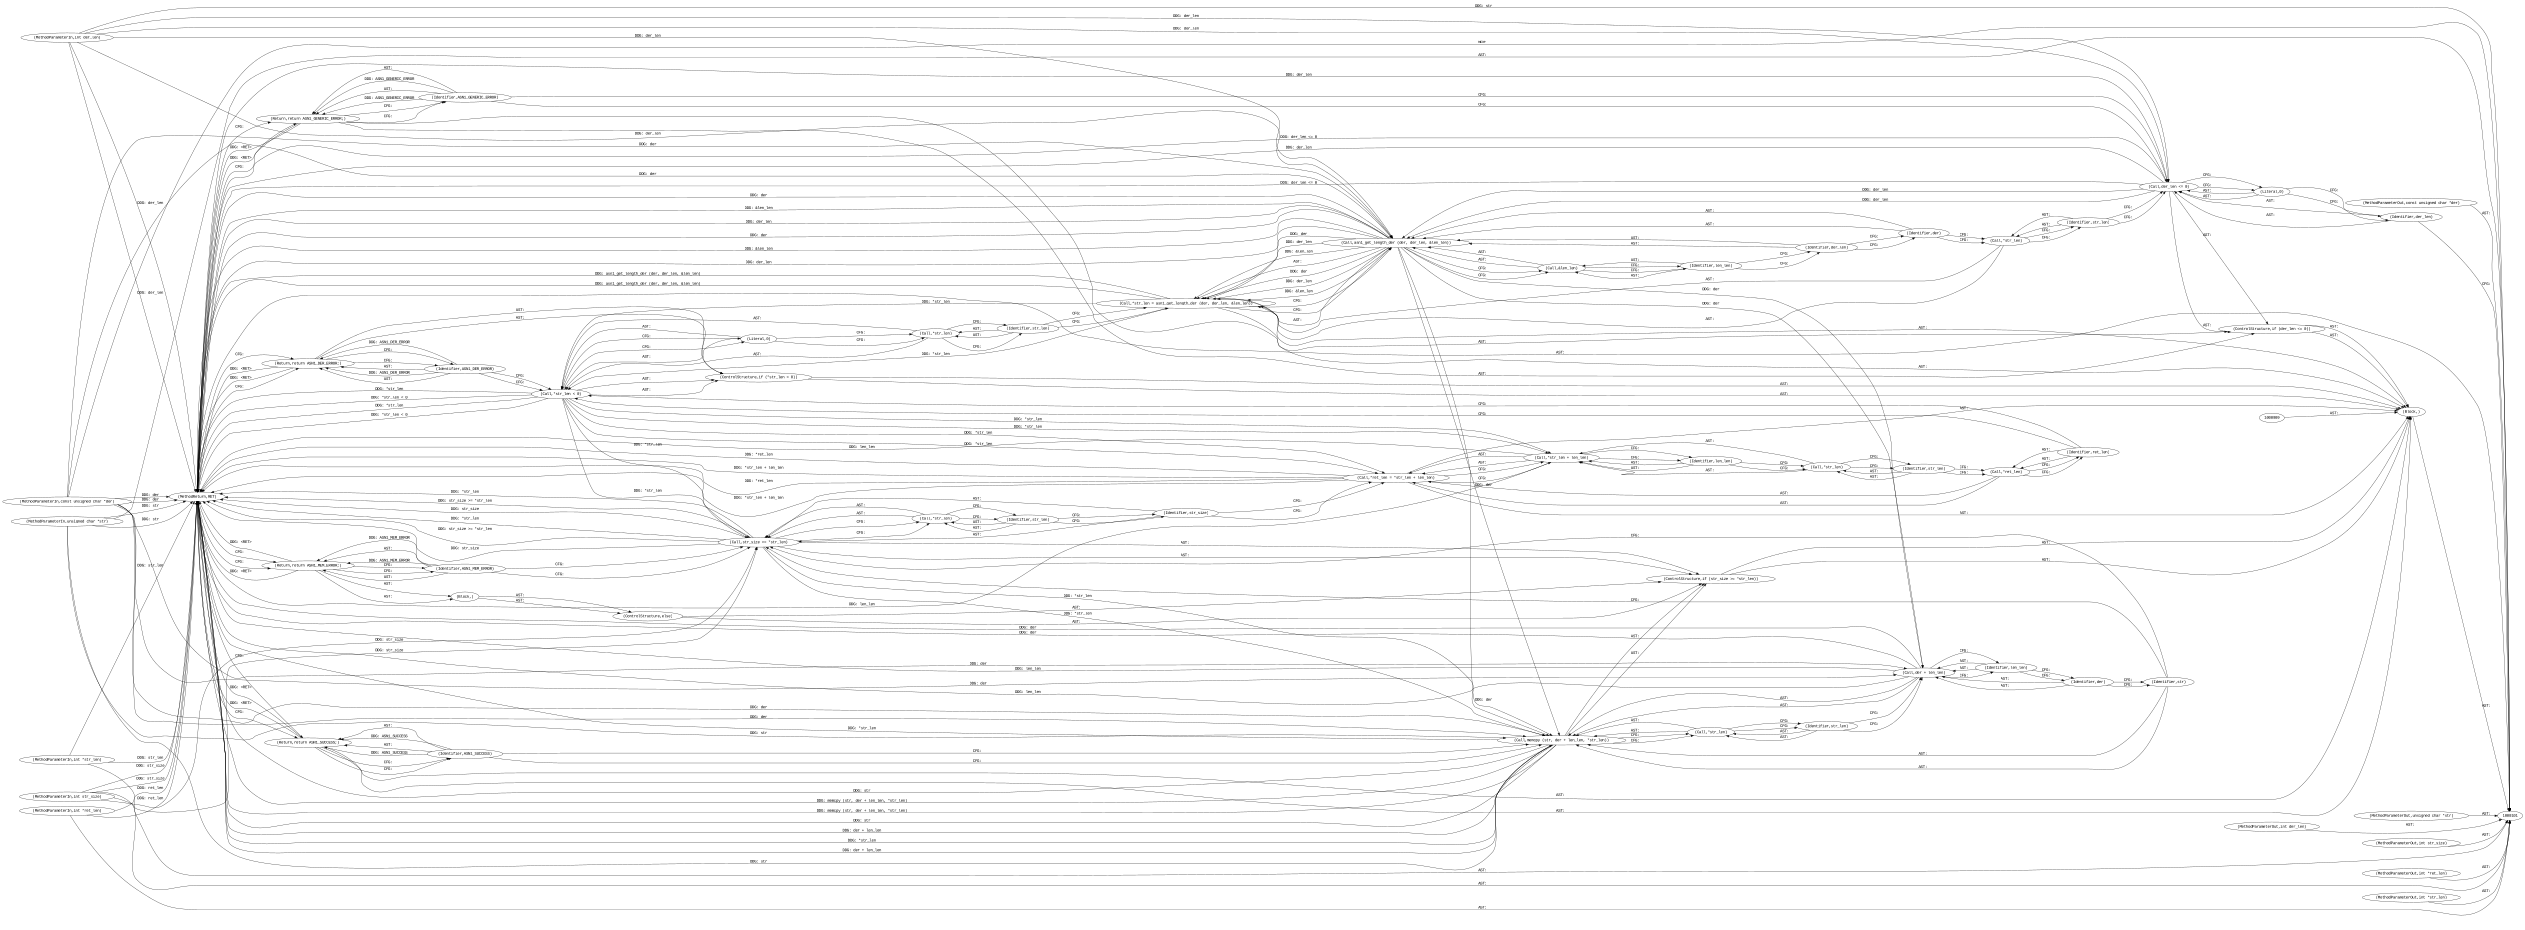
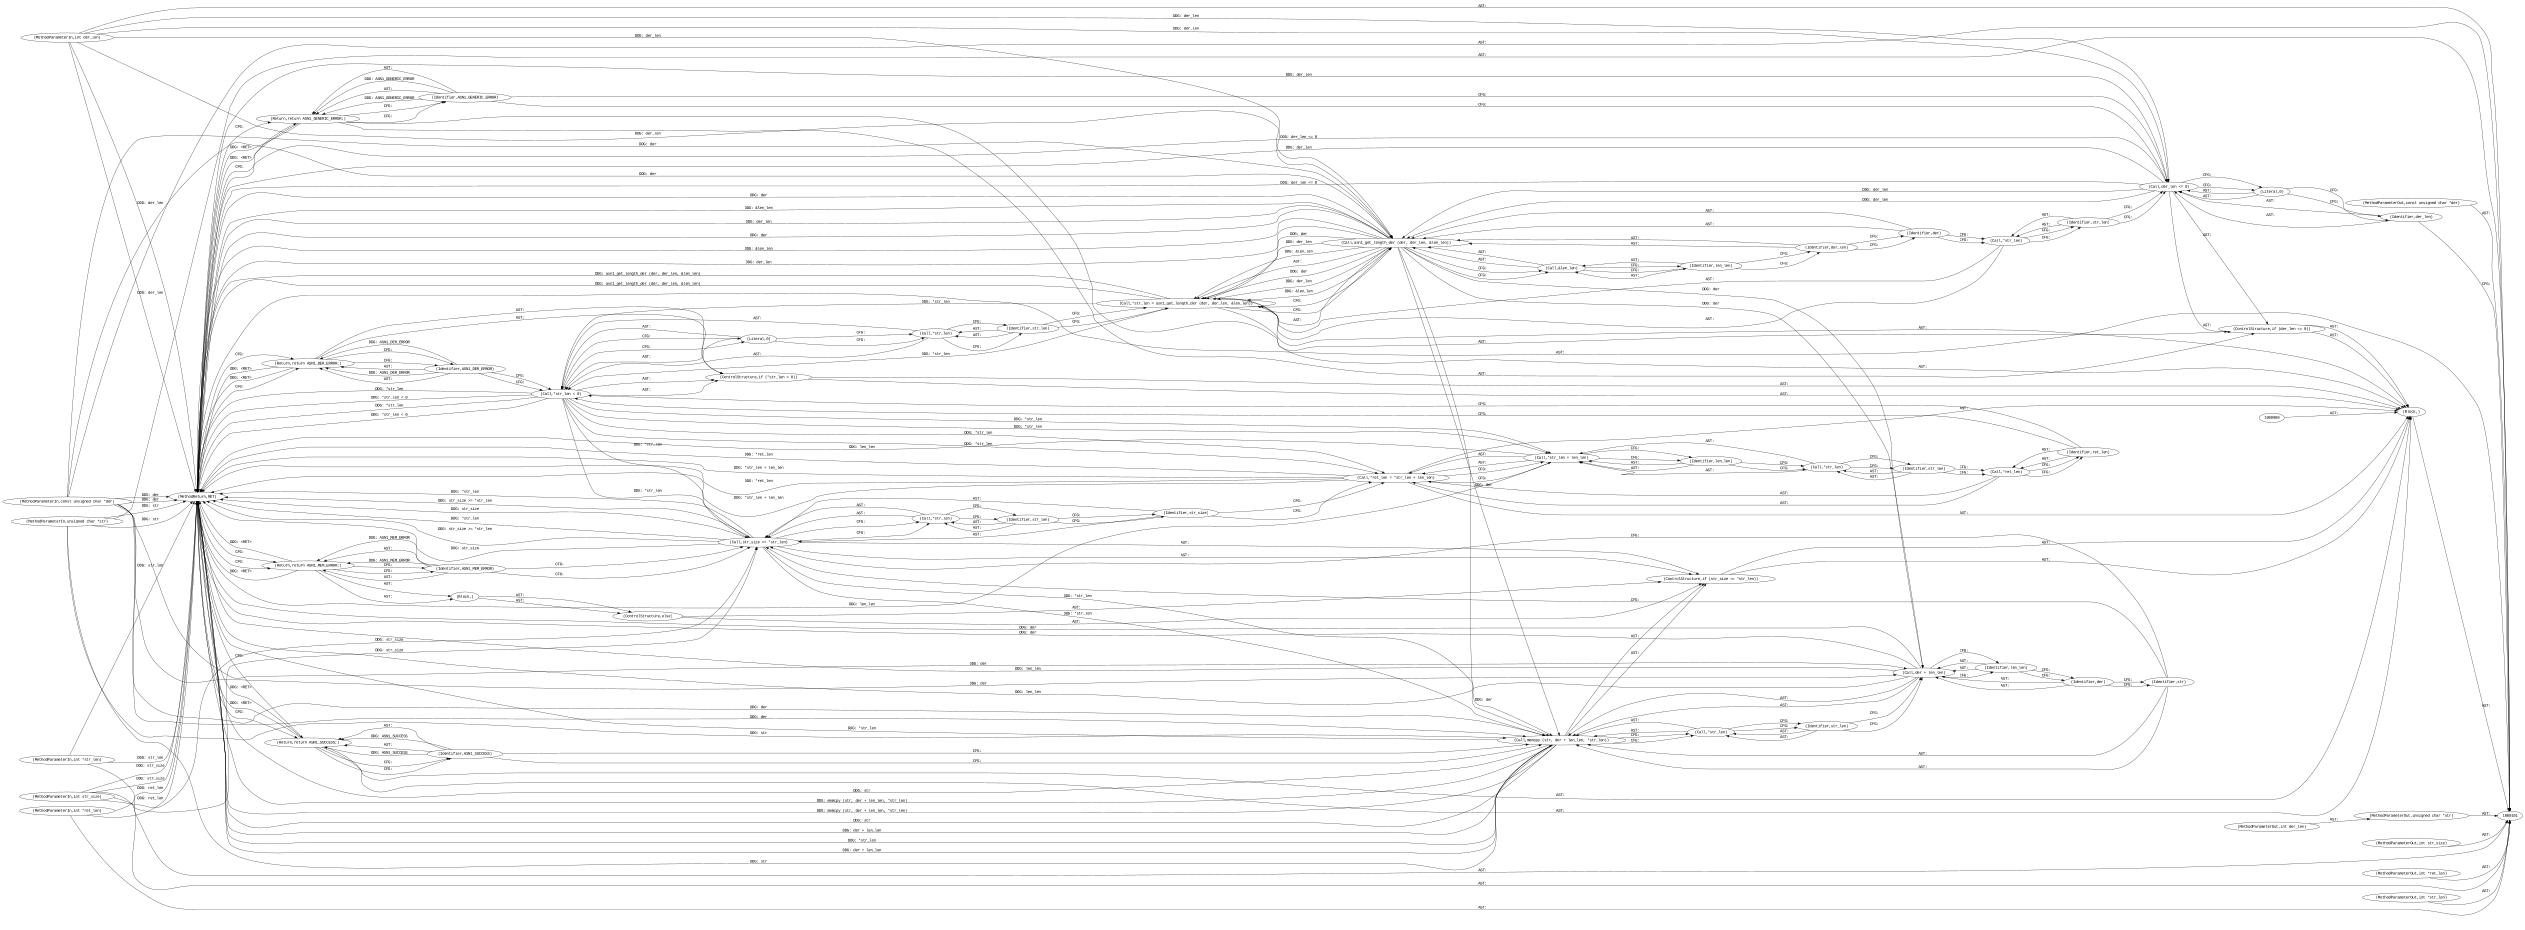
edge "(MethodParameterIn,int der_len)" -> "1000101": label "DDG: str" -> "AST: "
edge "(MethodParameterIn,const unsigned char *der)" -> "1000101": label "MEM: " -> "AST: "
edge "(MethodParameterOut,int der_len)" -> "1000101": now "(MethodParameterOut,int der_len)" -> "(MethodParameterOut,unsigned char *str)"
